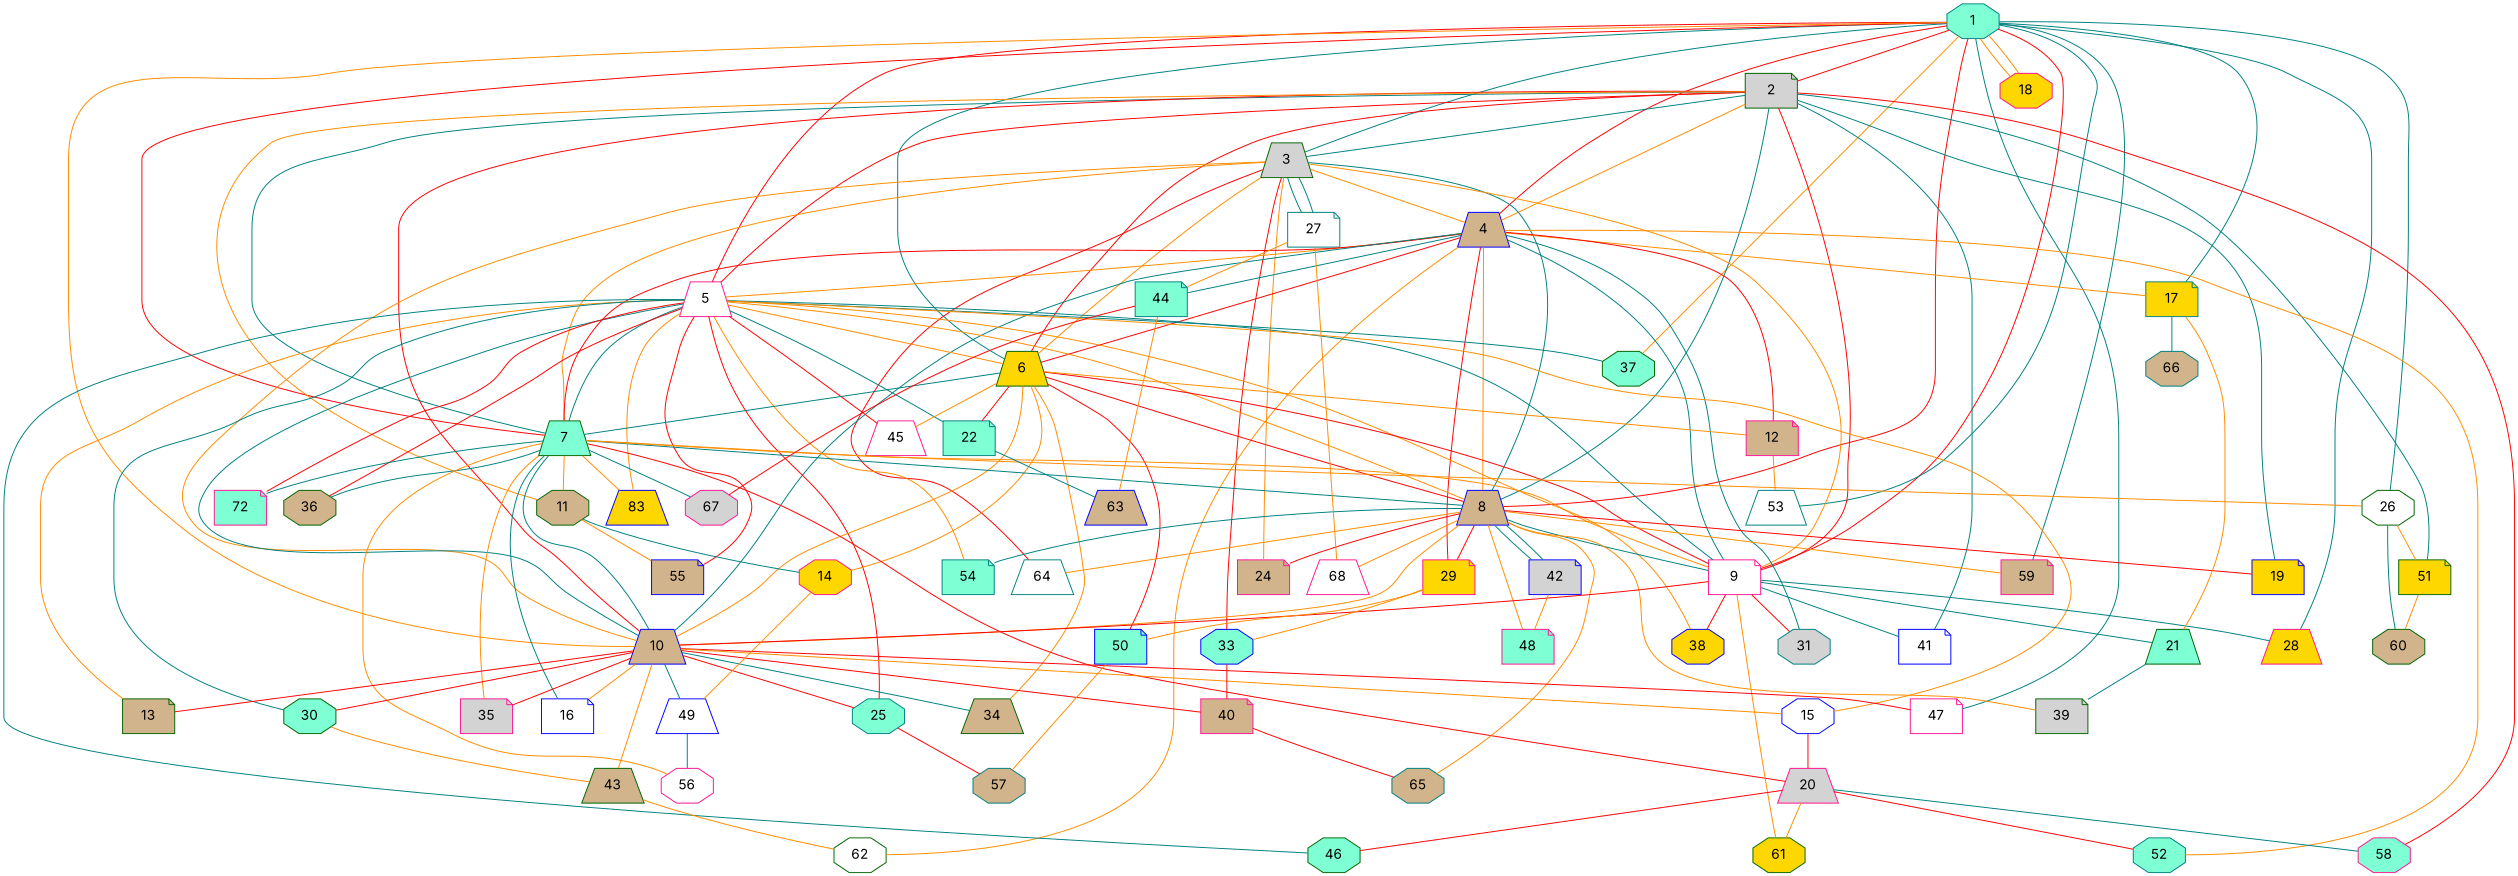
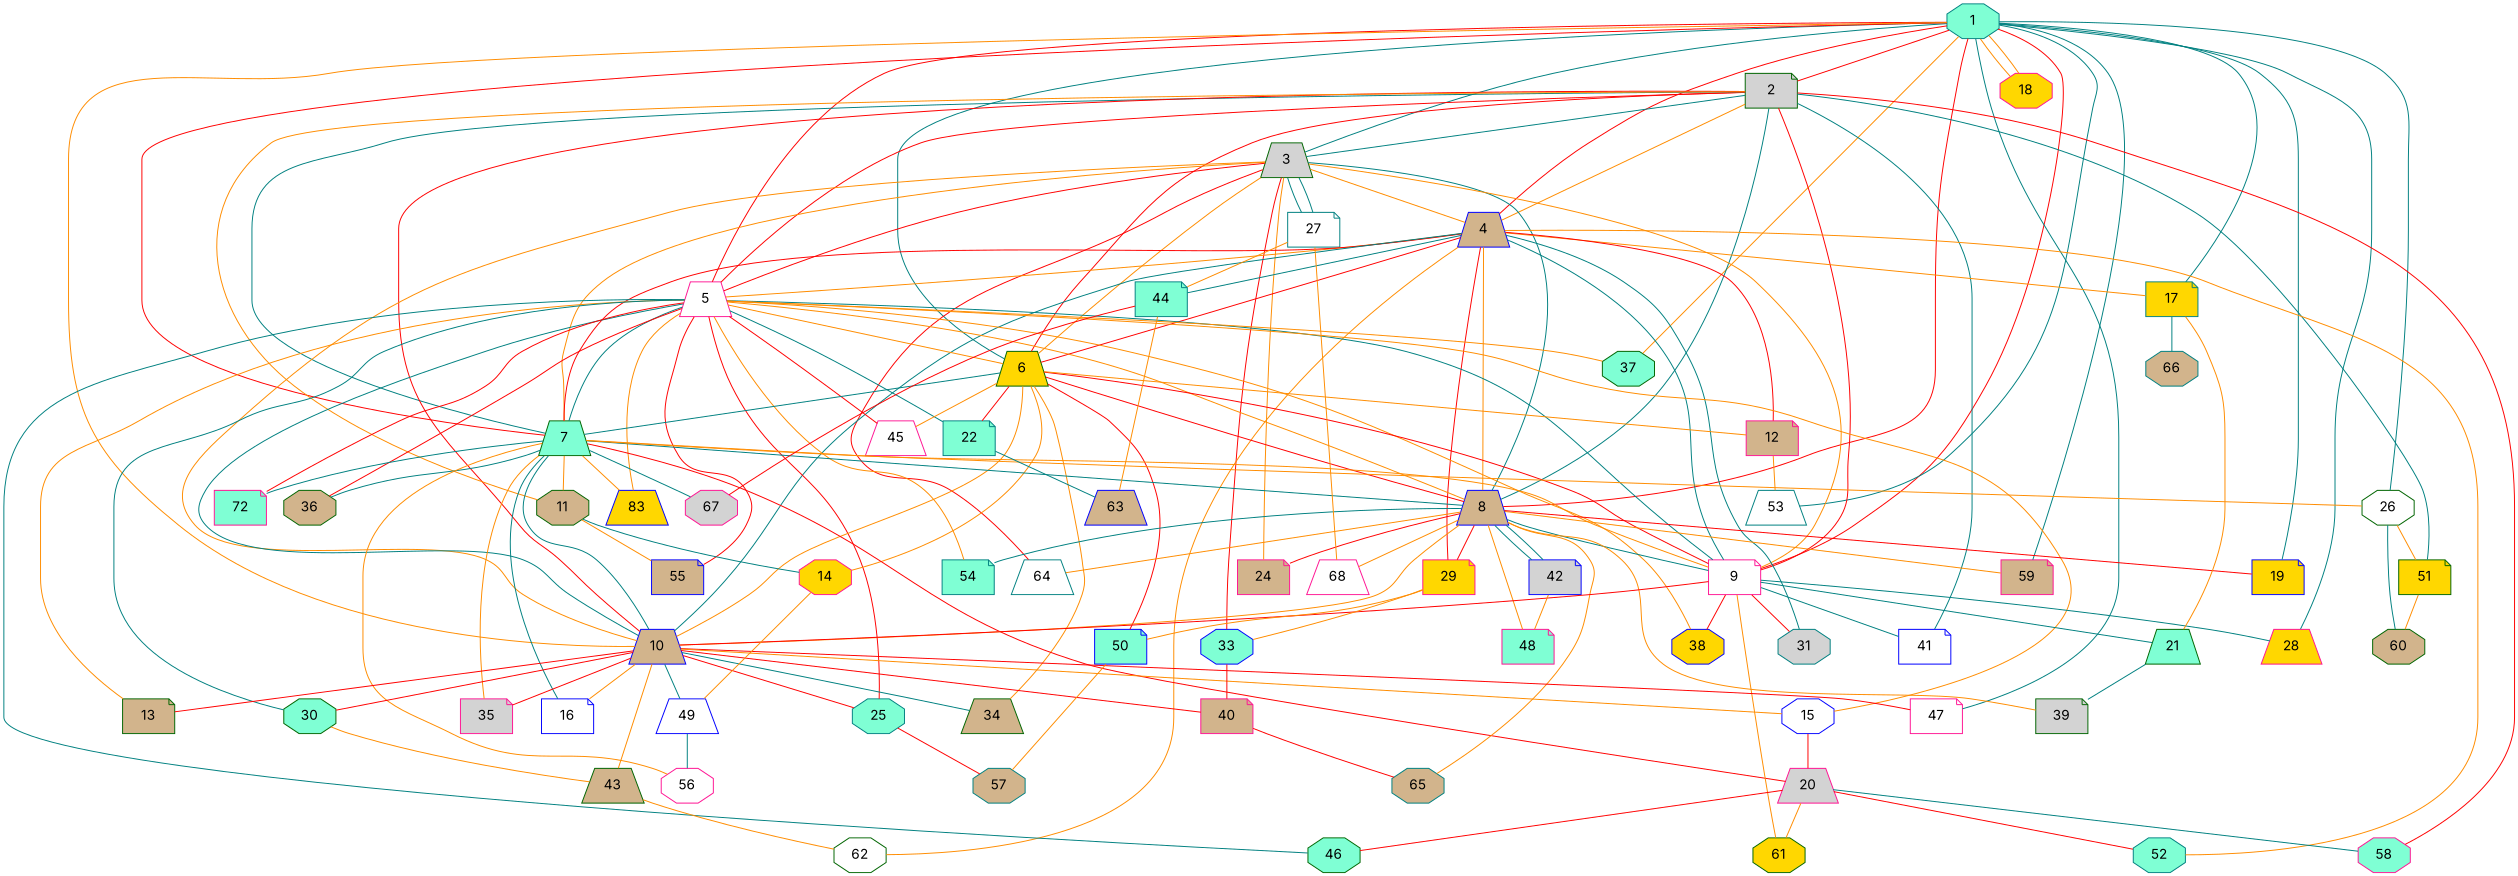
edge "3" -- "5": added
edge "2" -- "19": now "1" -- "19"
edge "5" -- "37": color teal -> darkorange
